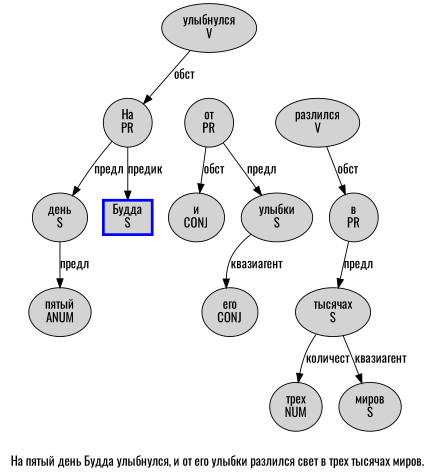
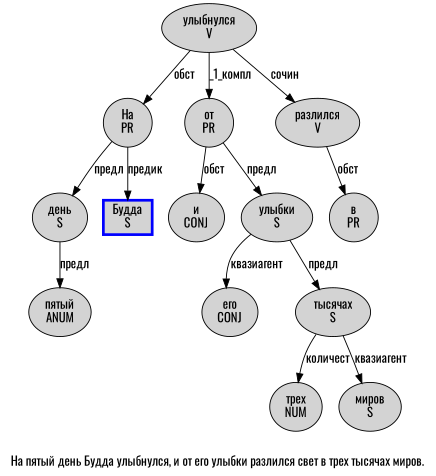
edge "улыбнулся V" -> "от PR": added, label "_1_компл"
edge "улыбнулся V" -> "разлился V": added, label "сочин"
edge "в PR" -> "тысячах S": now "улыбки S" -> "тысячах S"
